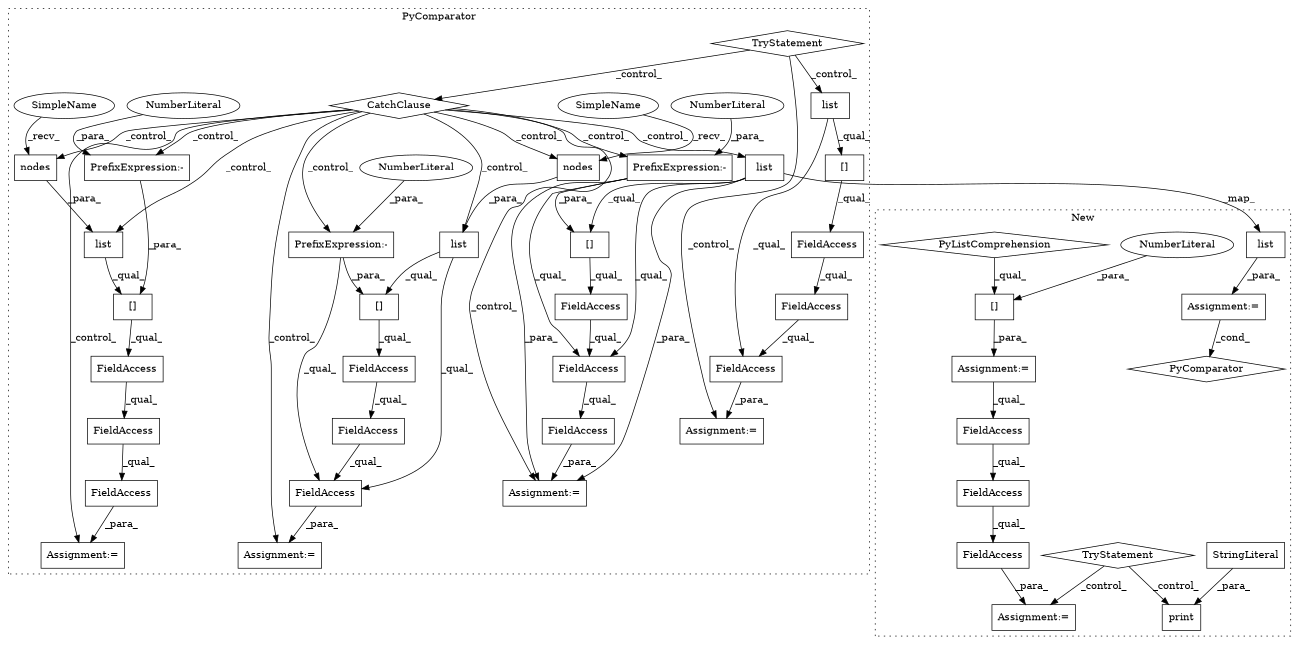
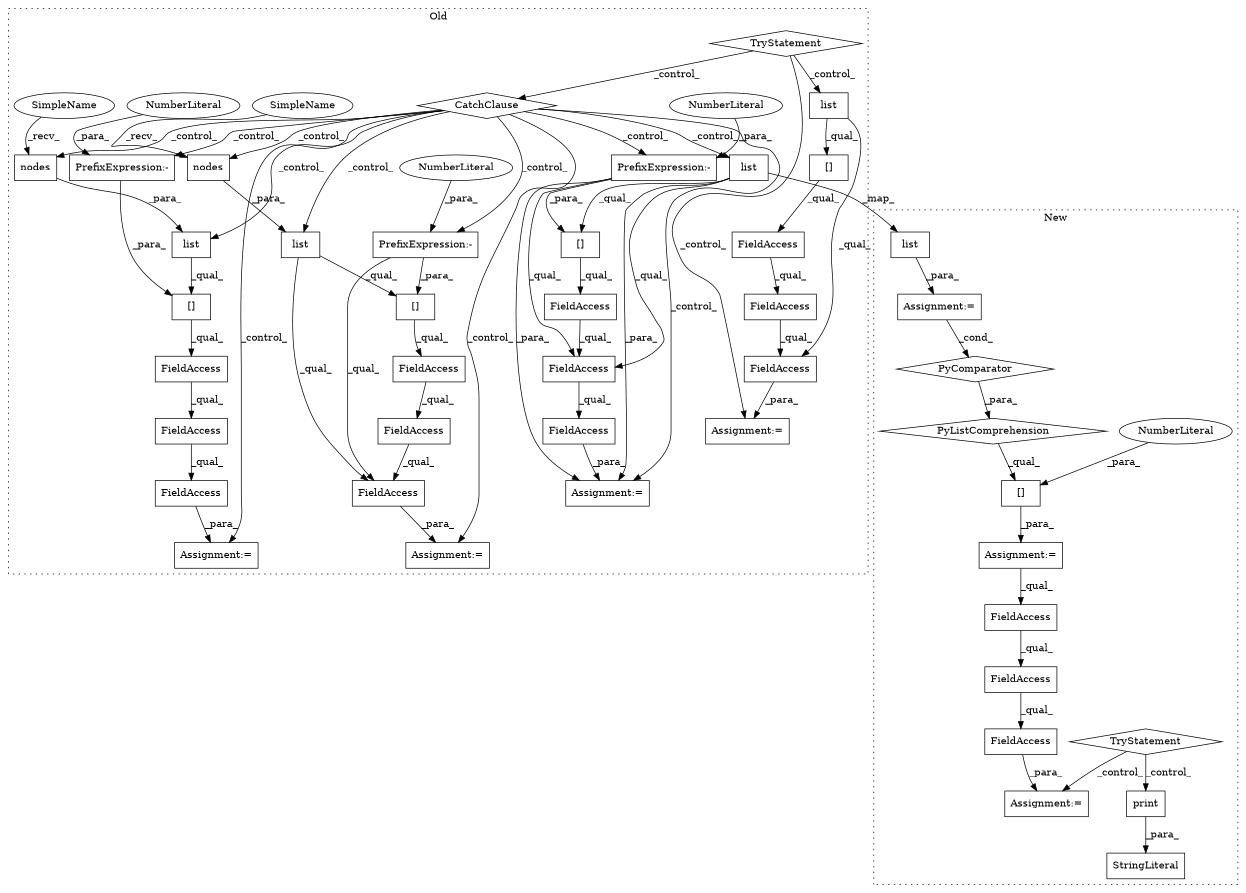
cluster "PyComparator": label "PyComparator" -> "Old"
edge "PyComparator" -> "PyListComprehension": added, label "_para_"
edge "StringLiteral" -> "print": reversed
